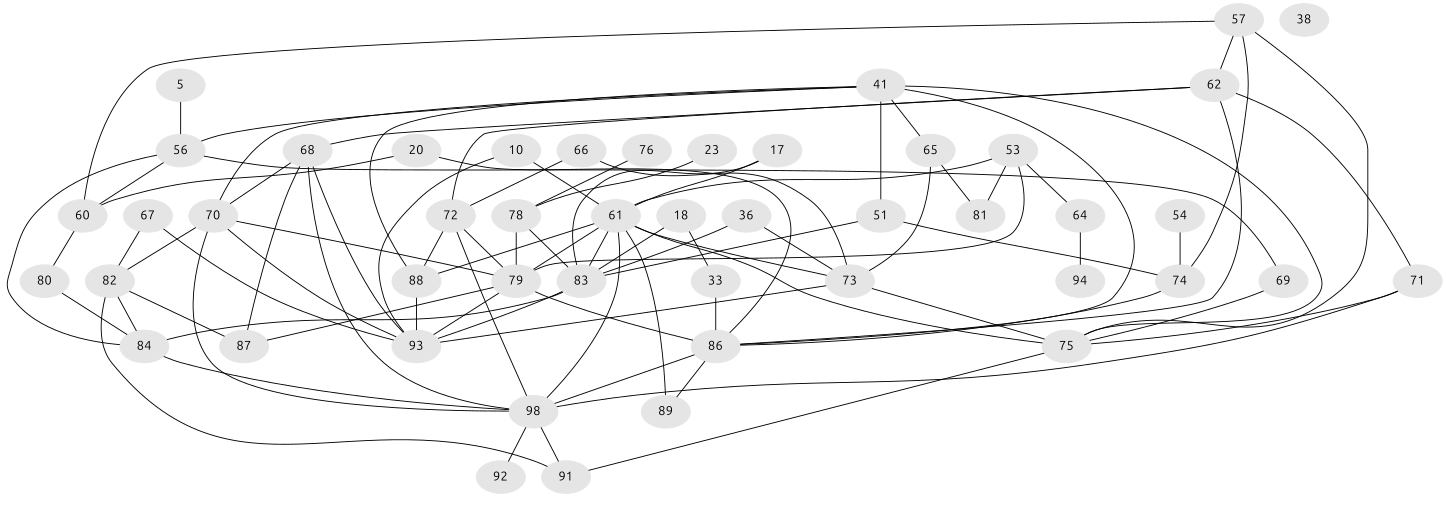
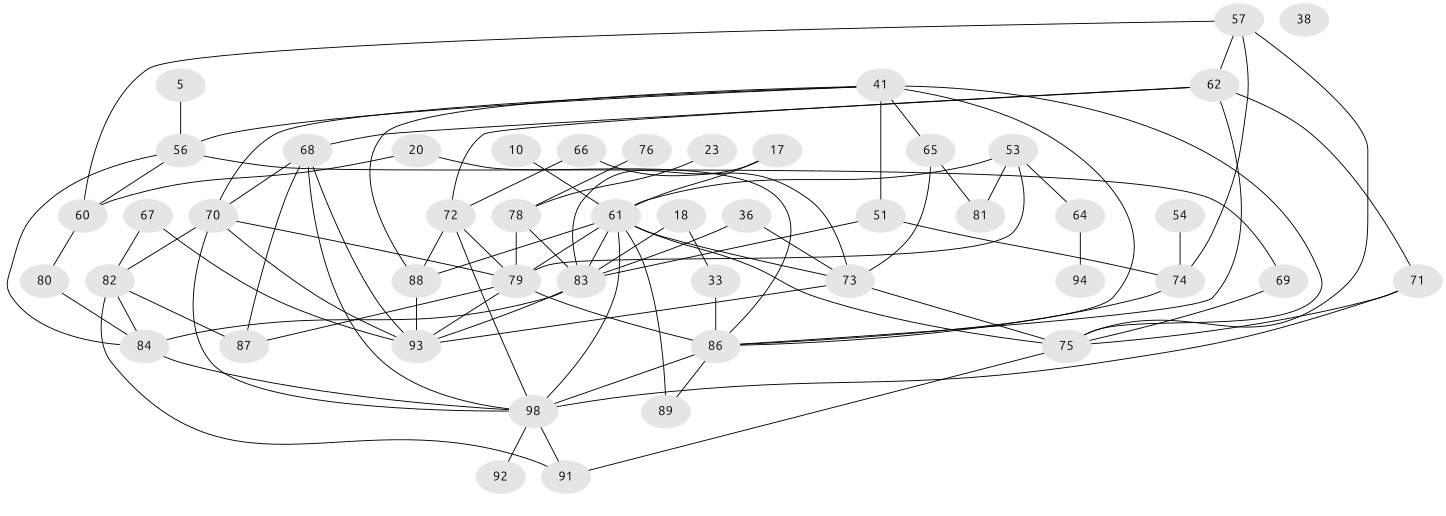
edge "10" -- "93": removed
